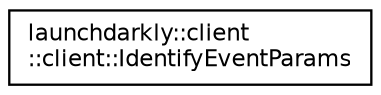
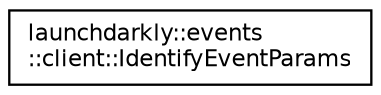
node "launchdarkly::client ::client::IdentifyEventParams": label "launchdarkly::client ::client::IdentifyEventParams" -> "launchdarkly::events ::client::IdentifyEventParams"
